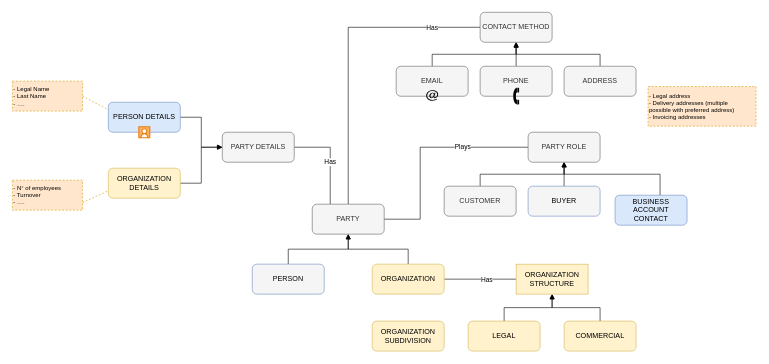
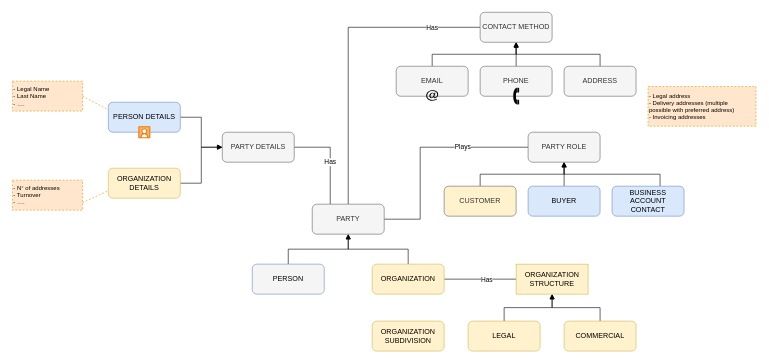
node "- N° of employees - Turnover - ….": label "- N° of employees - Turnover - …." -> "- N° of addresses - Turnover - …."
node "CUSTOMER": fillcolor #f5f5f5 -> #fff2cc
node "BUYER": fillcolor #f5f5f5 -> #dae8fc
node "BUSINESS ACCOUNT CONTACT": moved (651, 210) -> (648, 201)
